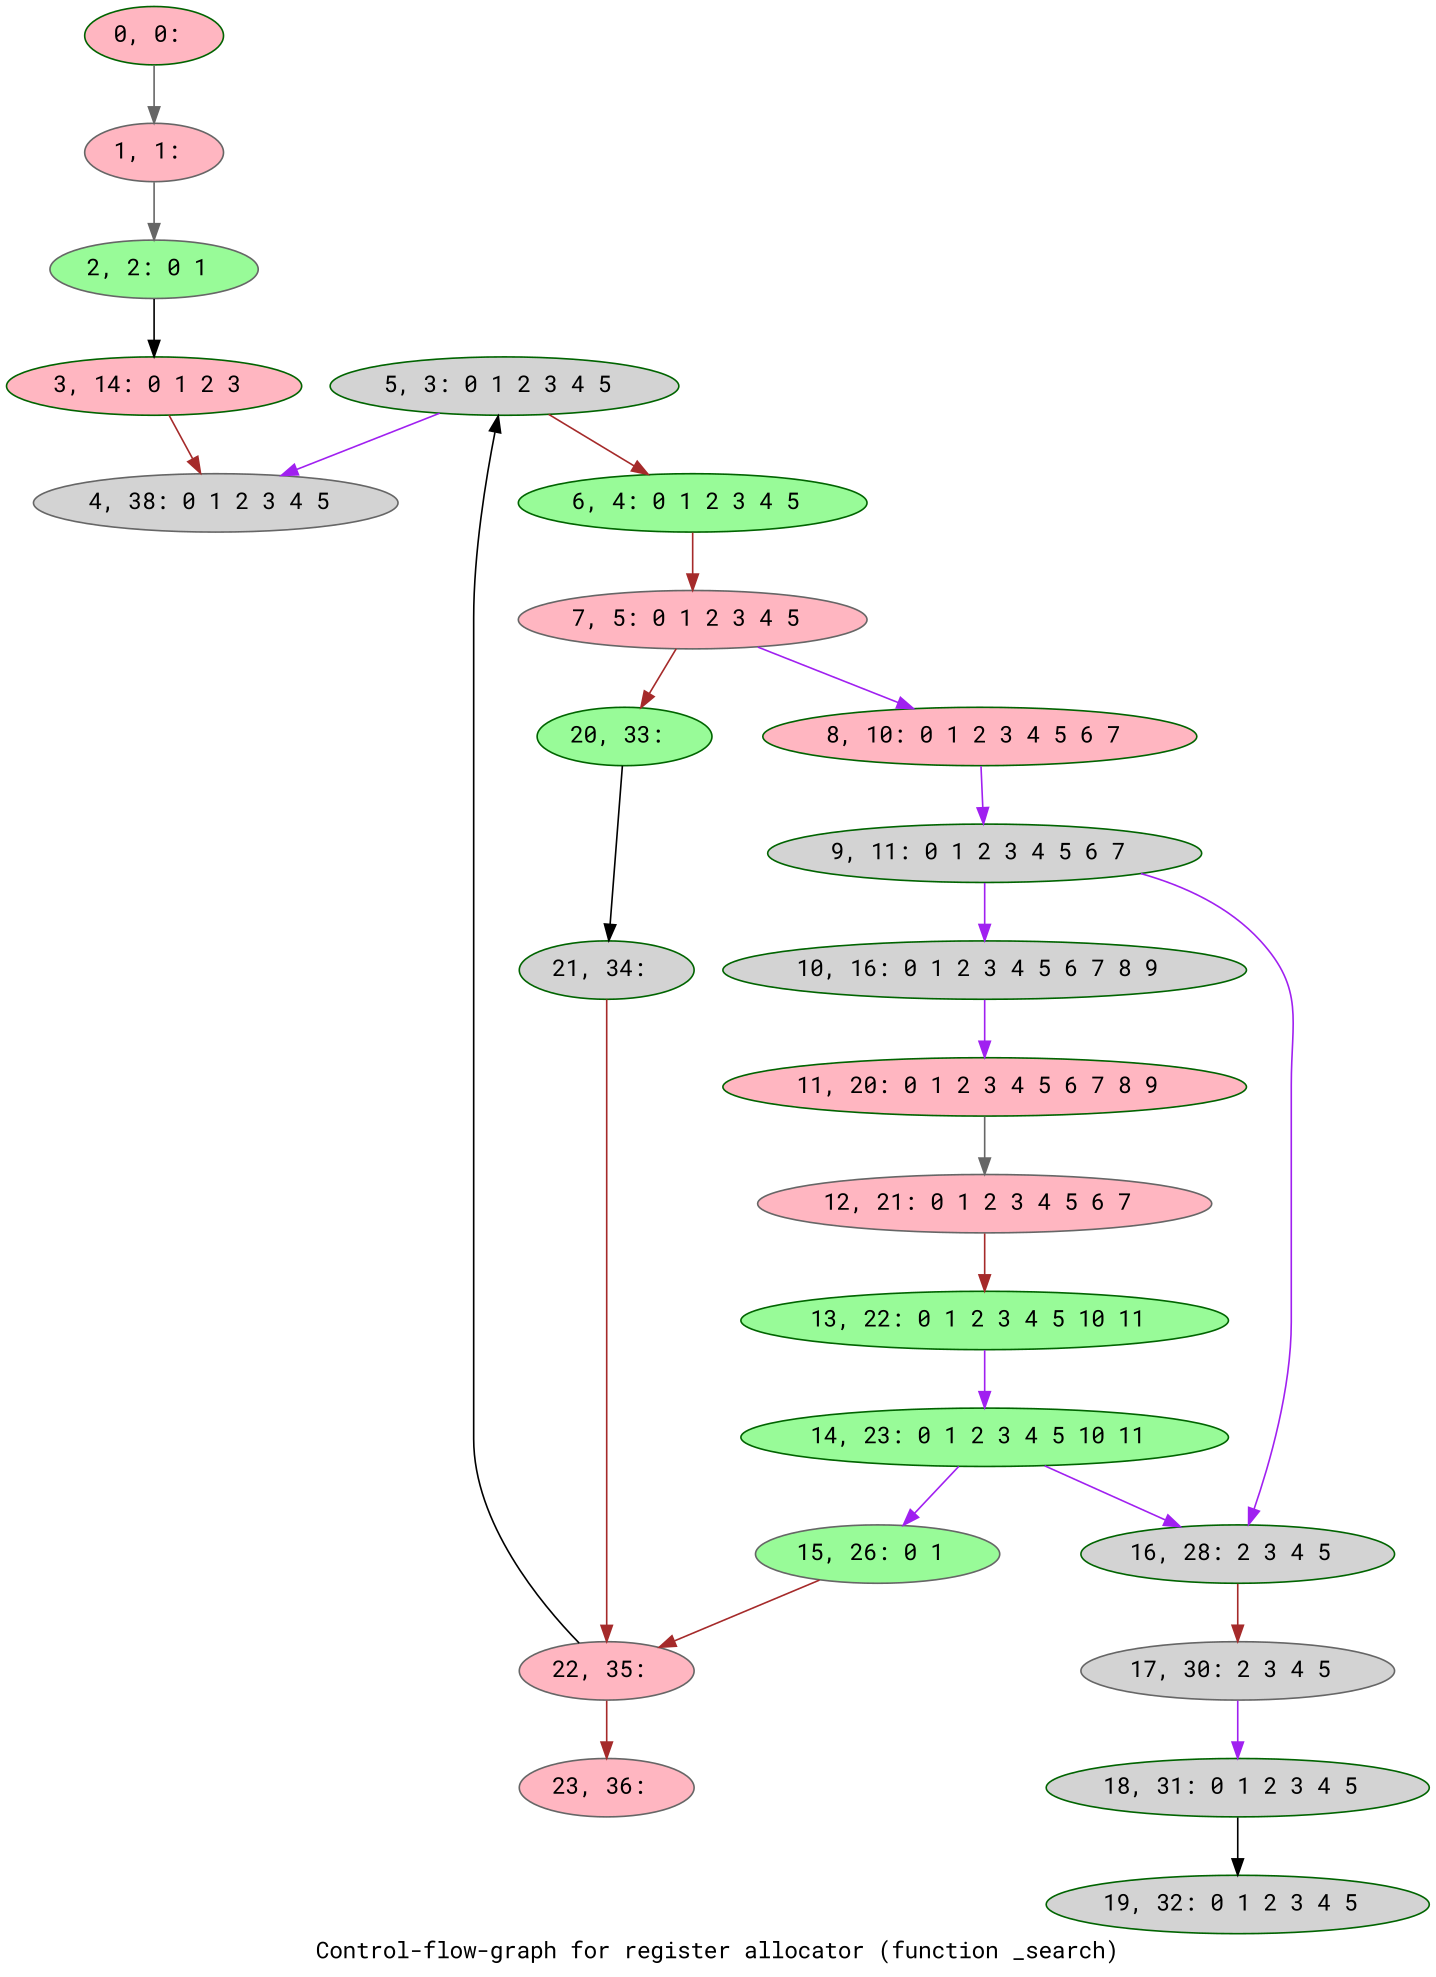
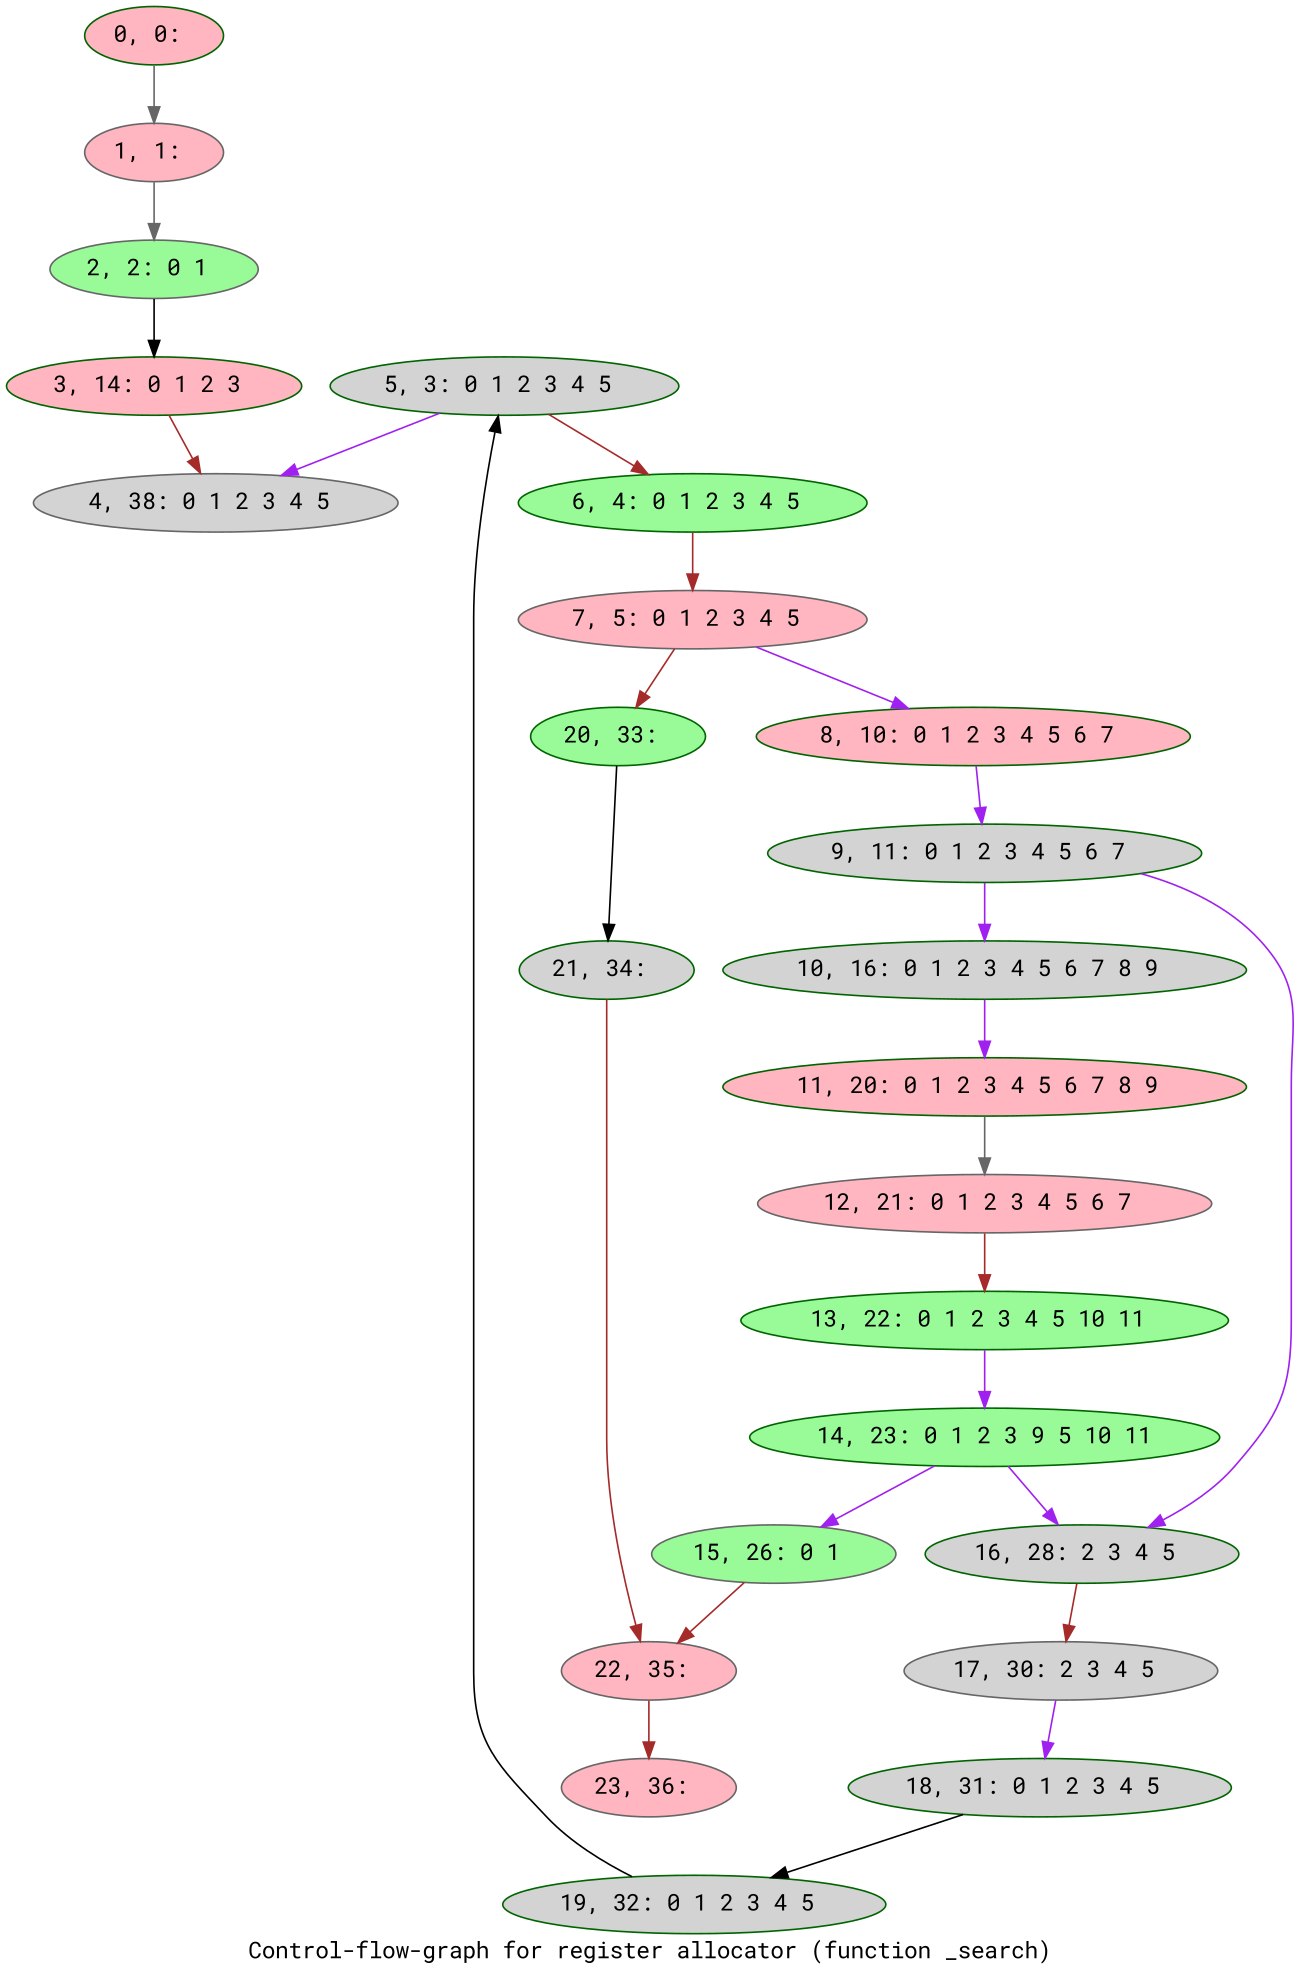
edge "22, 35:" -> "5, 3: 0 1 2 3 4 5": now "19, 32: 0 1 2 3 4 5" -> "5, 3: 0 1 2 3 4 5"
node "14, 23: 0 1 2 3 4 5 10 11": label "14, 23: 0 1 2 3 4 5 10 11" -> "14, 23: 0 1 2 3 9 5 10 11"
